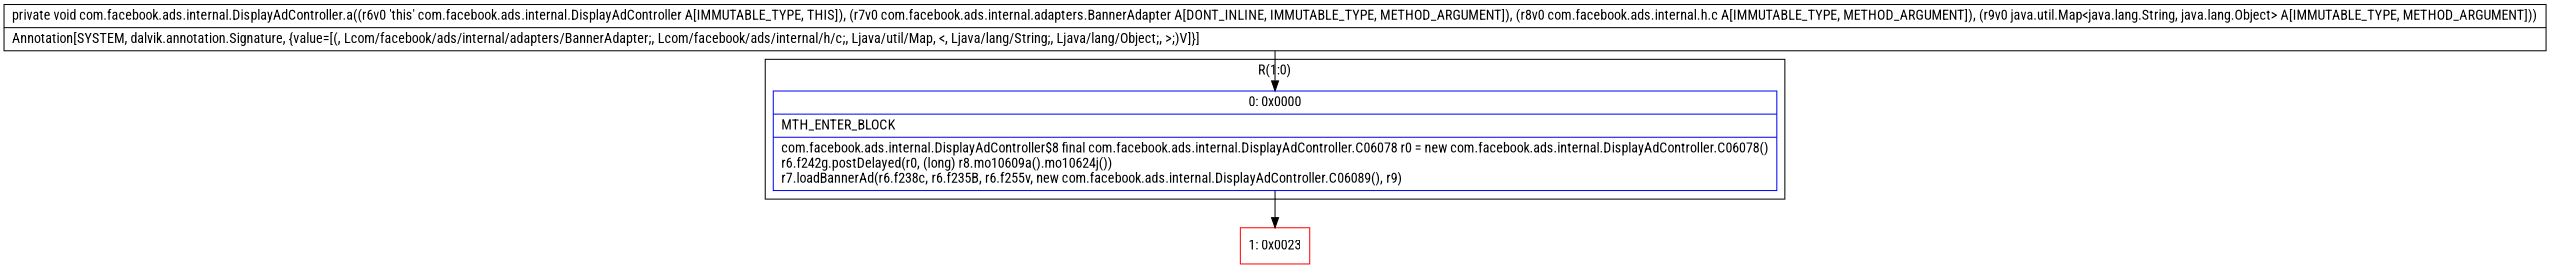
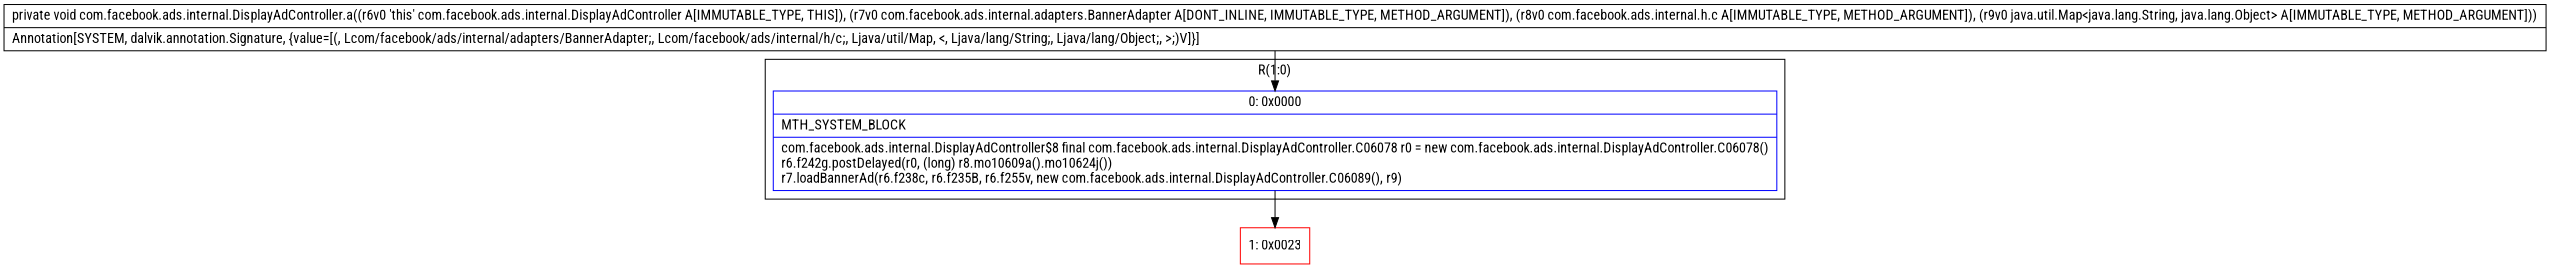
node "0: 0x0000": text "MTH_ENTER_BLOCK" -> "MTH_SYSTEM_BLOCK"
